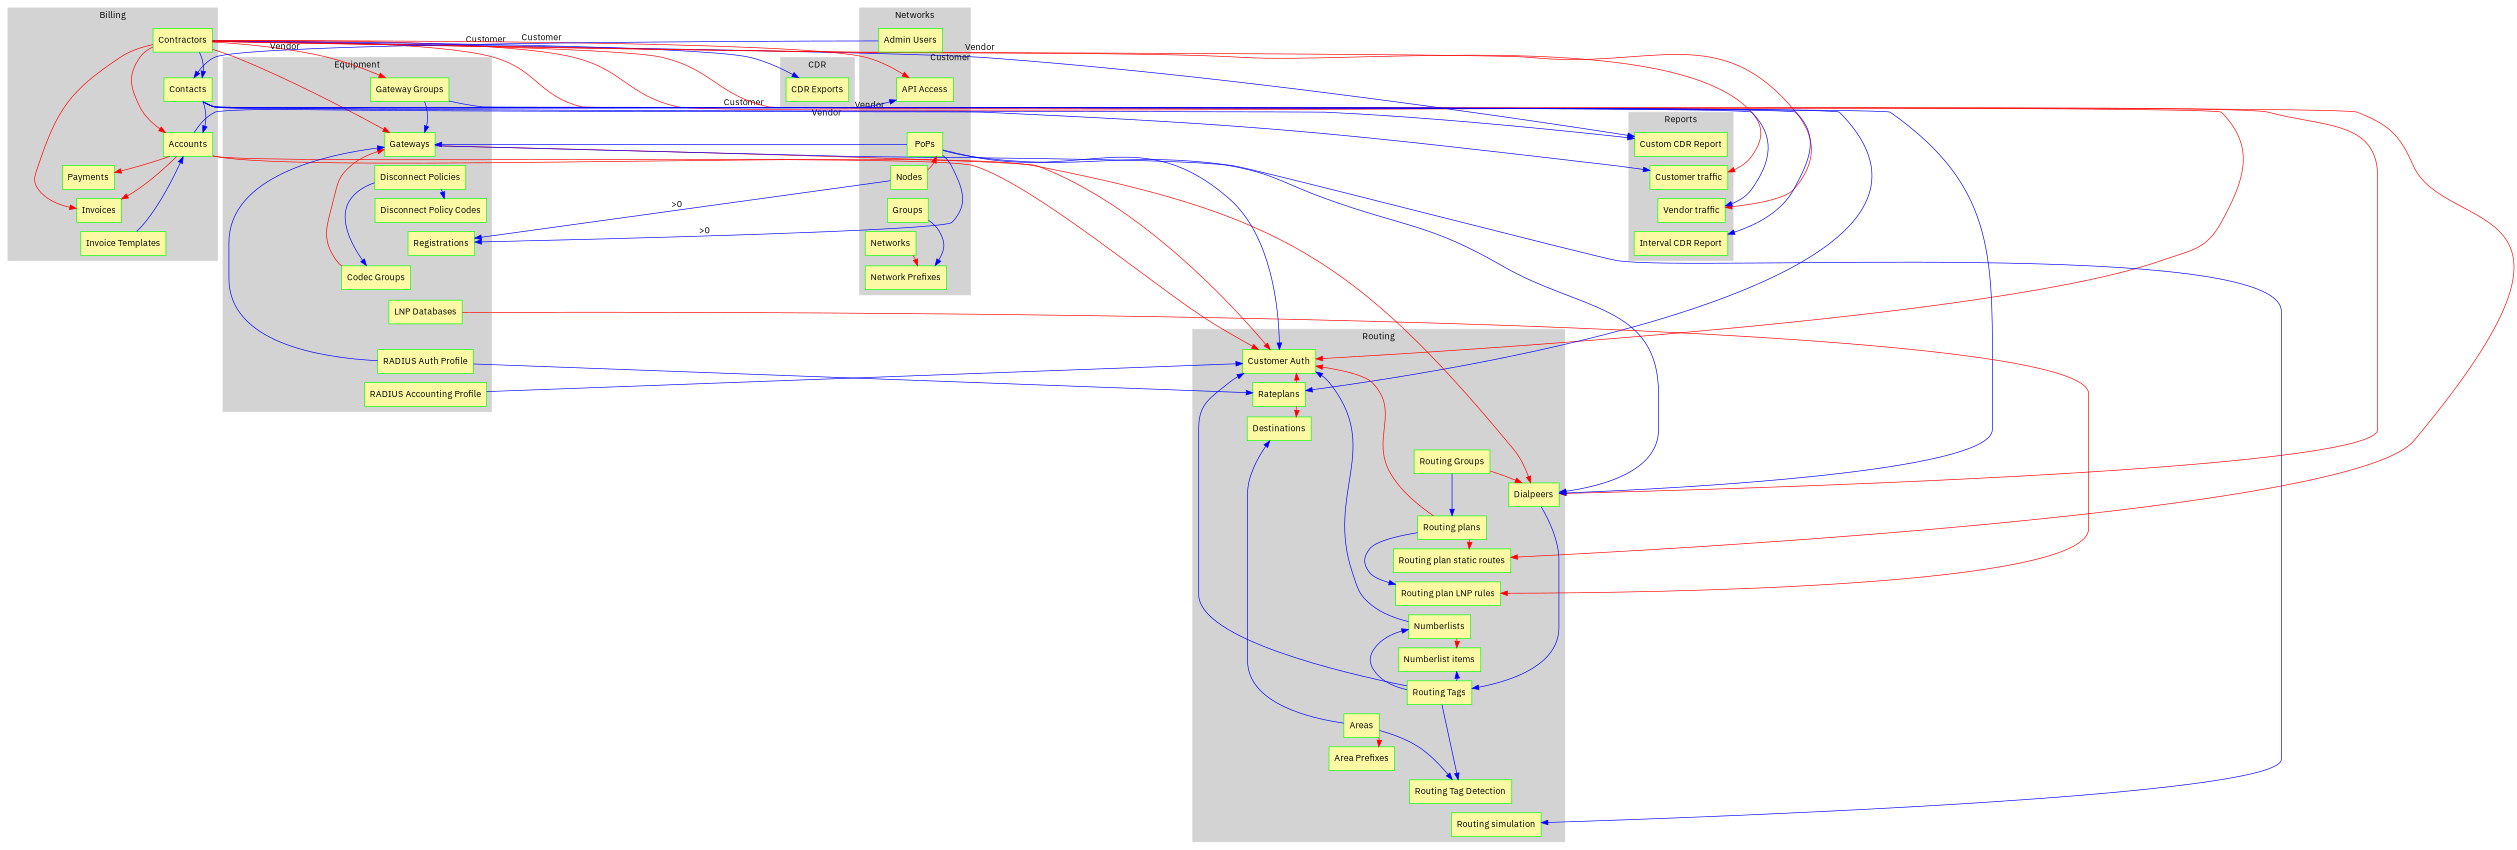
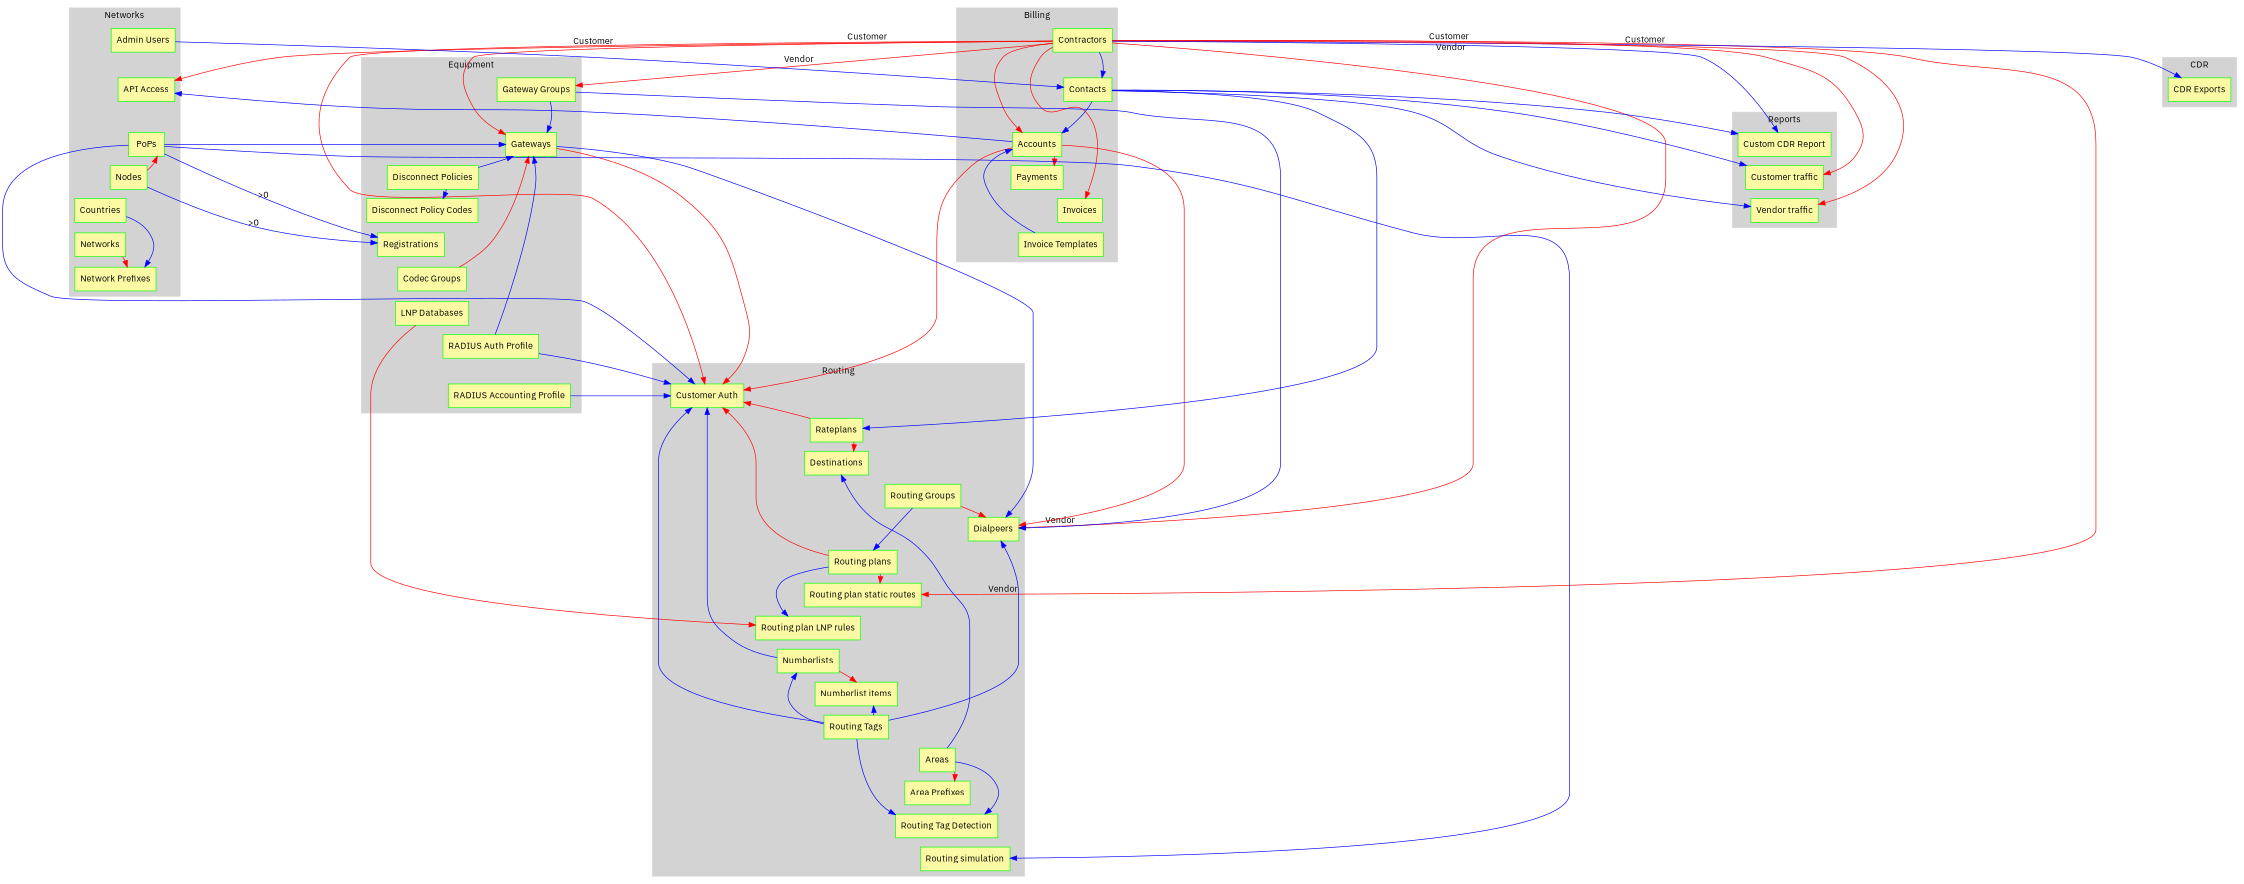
edge "Accounts" -> "Invoices": removed
node "Groups": label "Groups" -> "Countries"
edge "Disconnect Policies" -> "Codec Groups": now "Disconnect Policies" -> "Gateways"
node "Interval CDR Report": removed
edge "RADIUS Auth Profile" -> "Rateplans": now "RADIUS Auth Profile" -> "Customer Auth"
edge "Dialpeers" -> "Routing Tags": reversed
